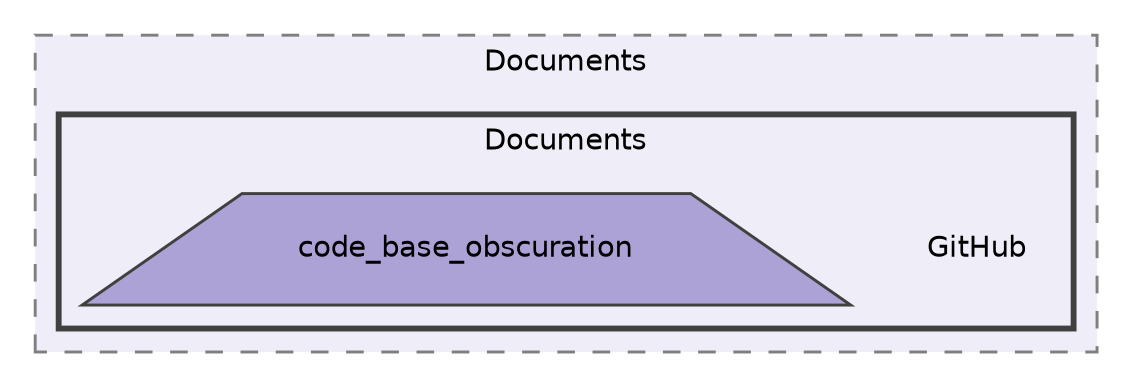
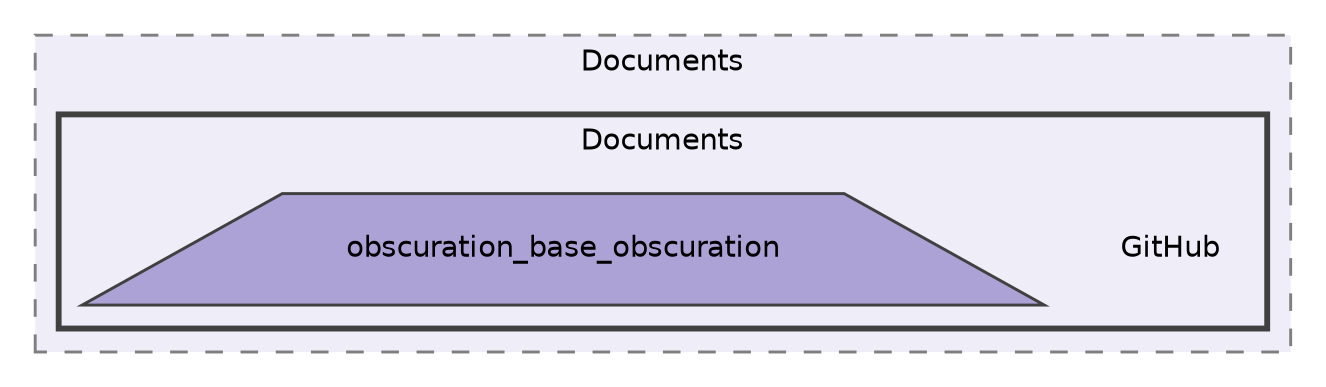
node "code_base_obscuration": label "code_base_obscuration" -> "obscuration_base_obscuration"
